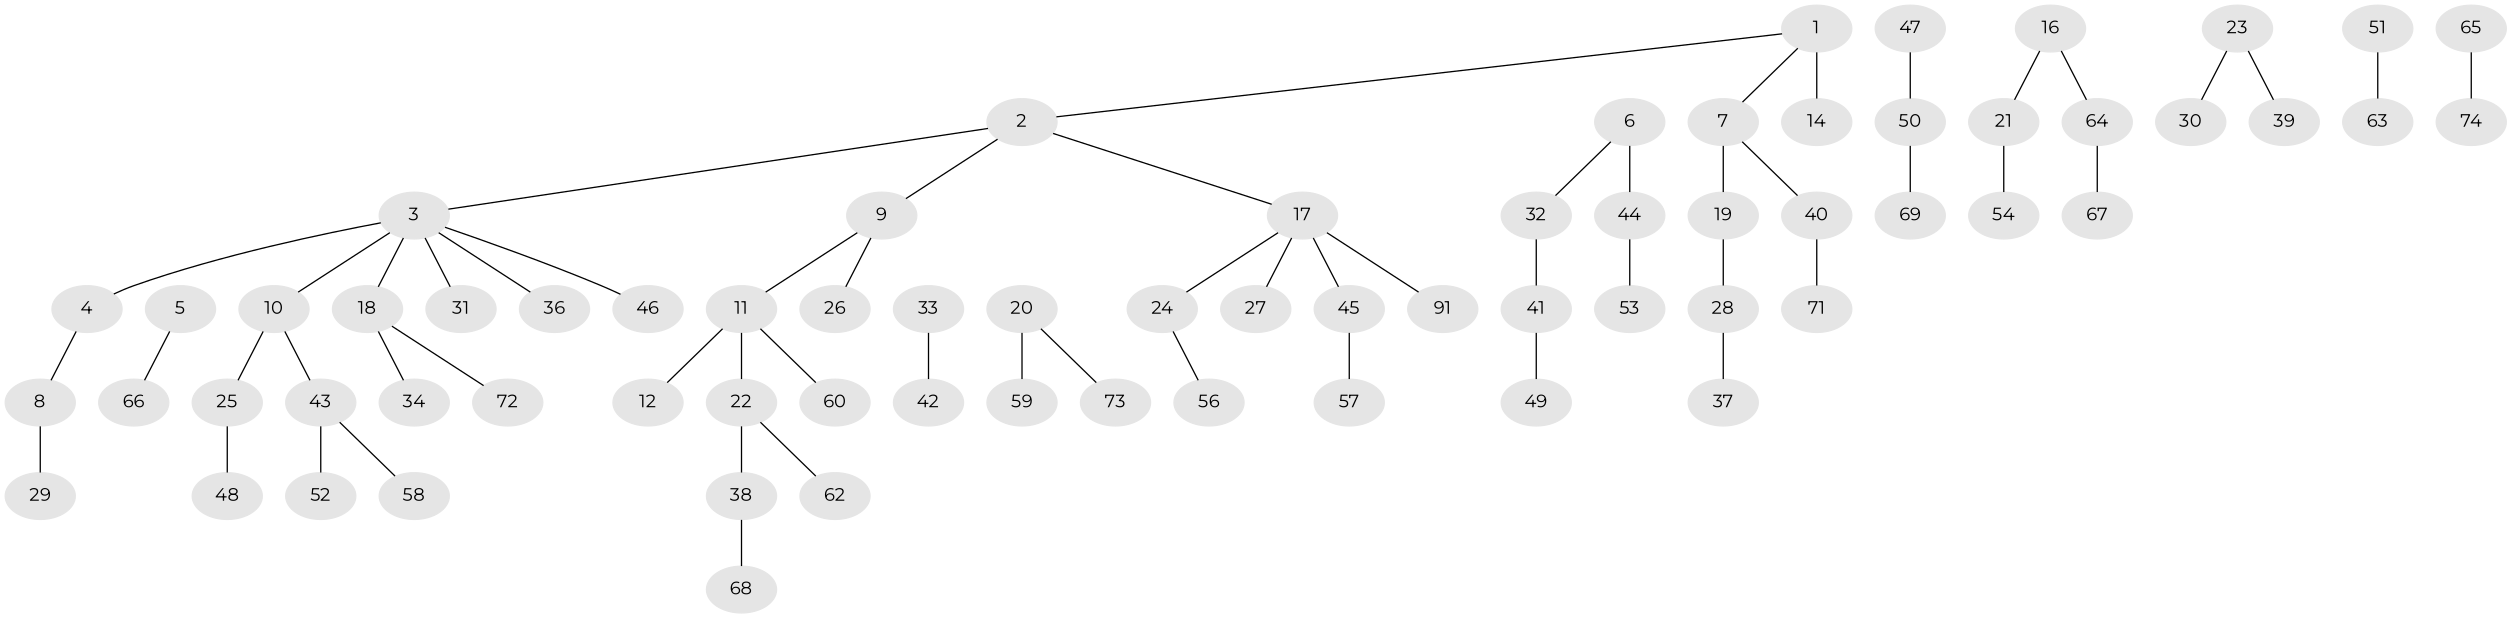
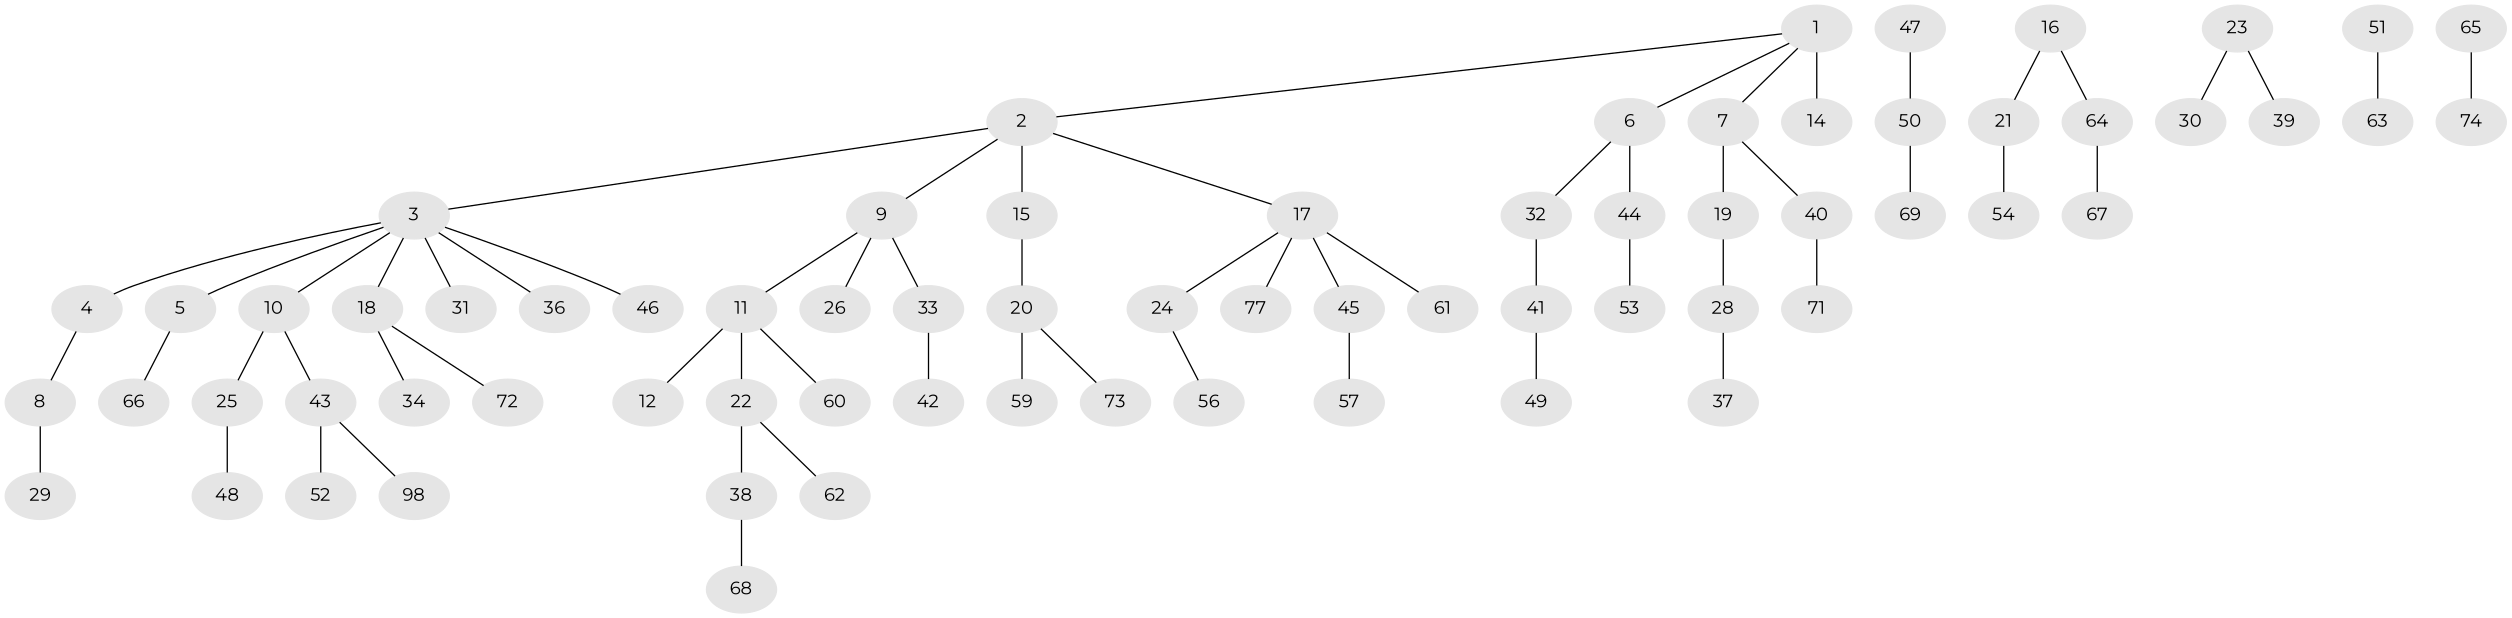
edge "1" -- "6": added
node "15": added
edge "3" -- "5": added
edge "9" -- "33": added
node "27": label "27" -> "77"
node "91": label "91" -> "61"
node "58": label "58" -> "98"
